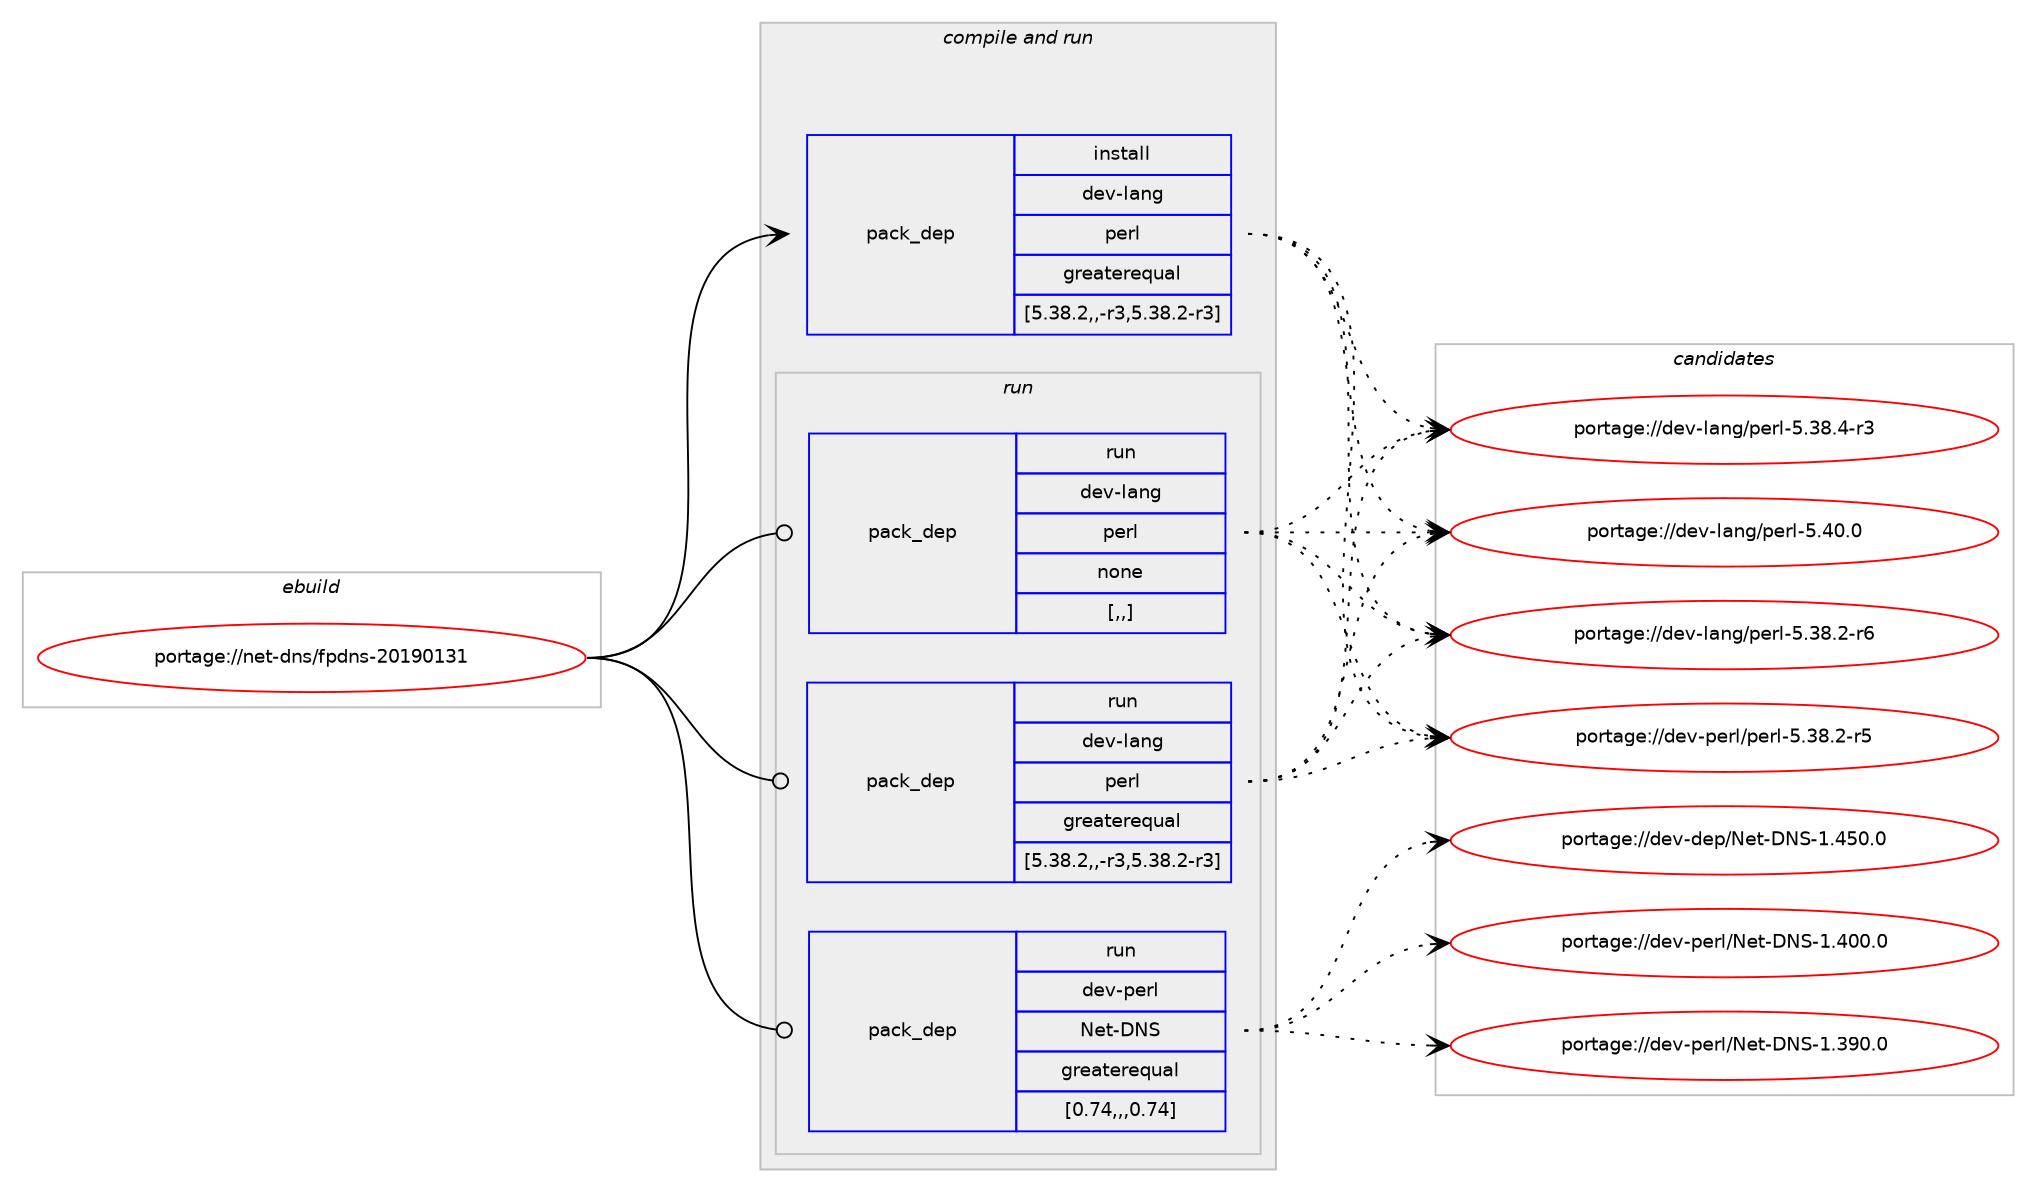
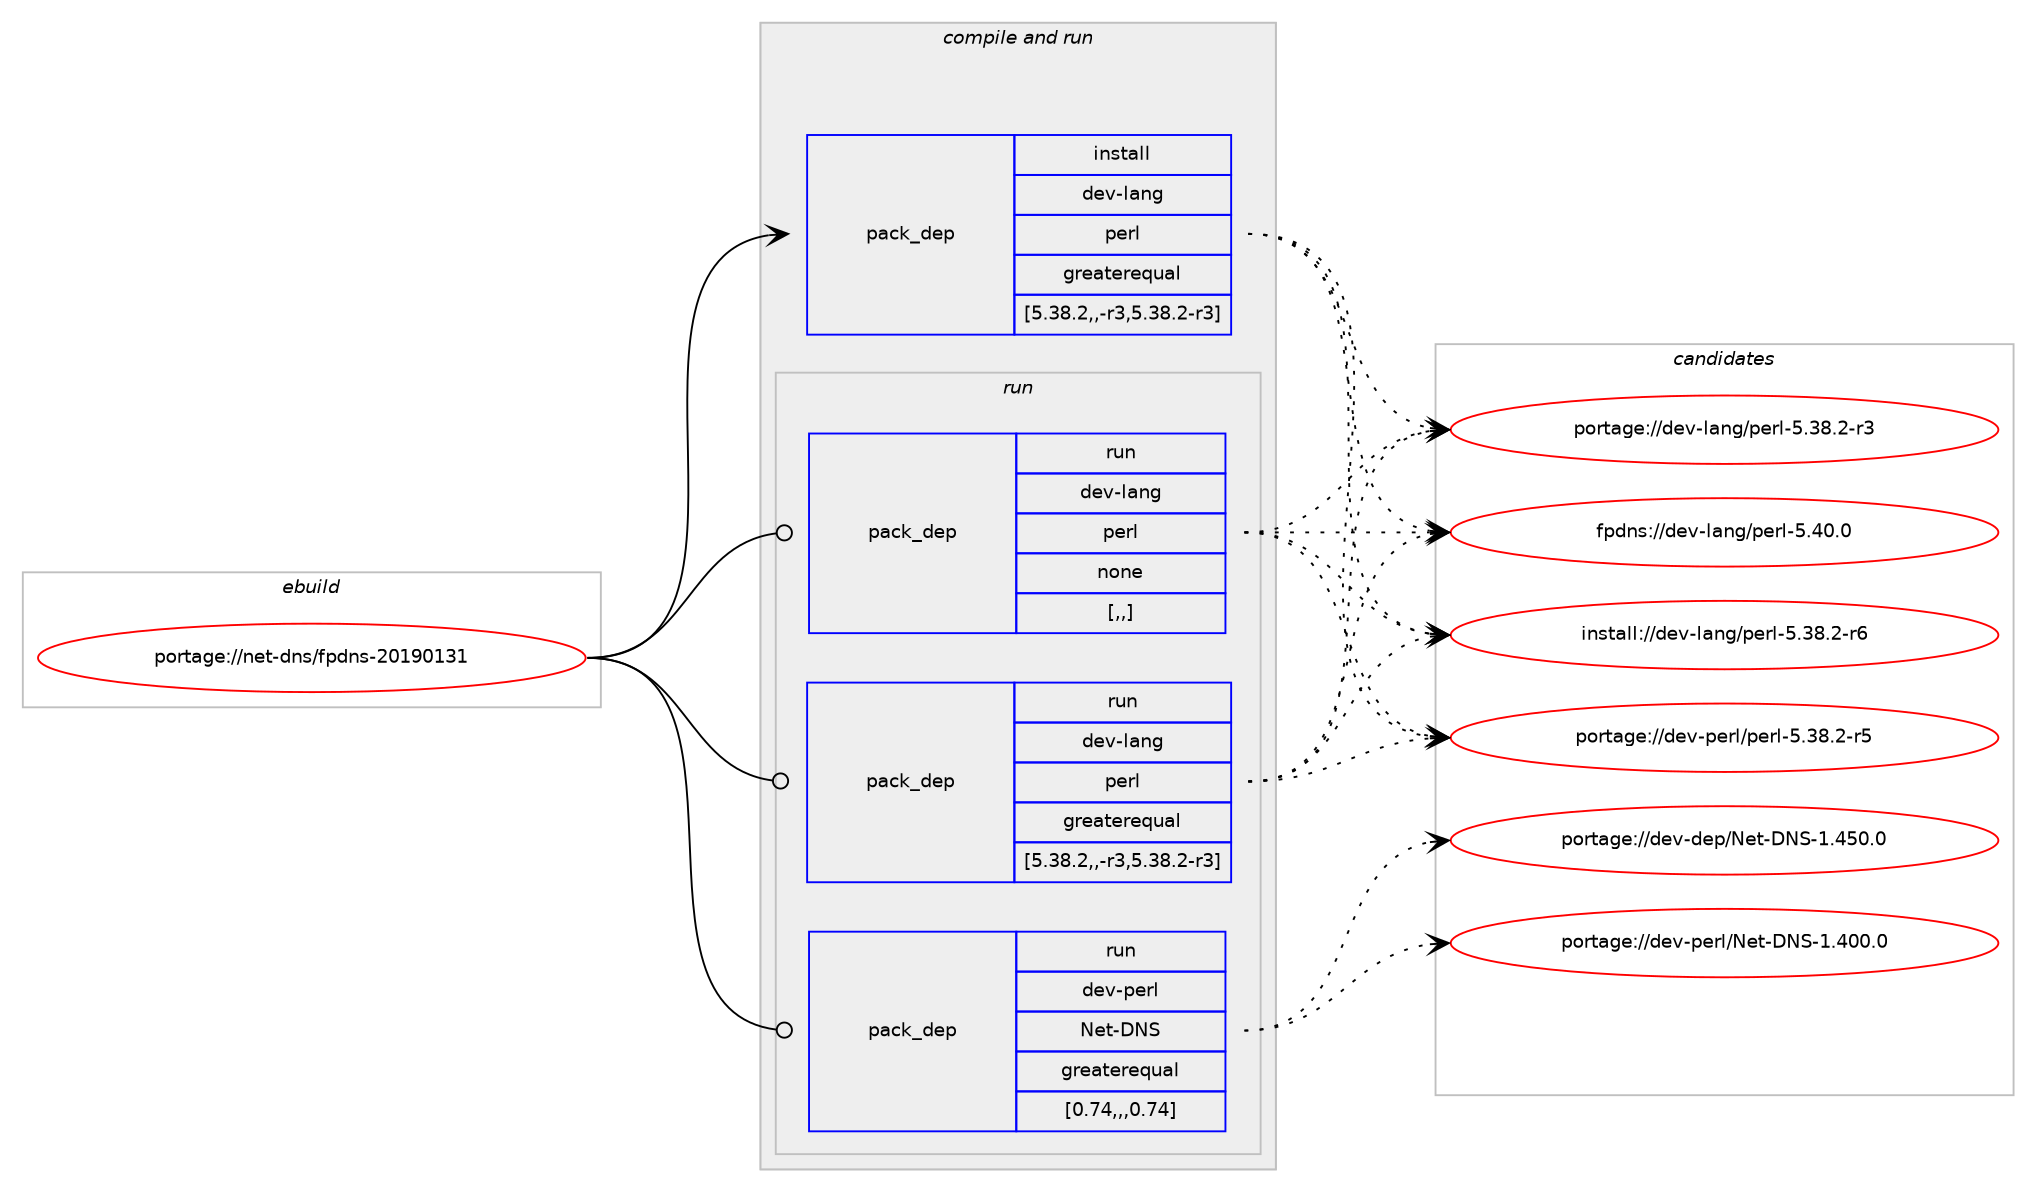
node "portage://dev-lang/perl-5.38.4-r3": label "portage://dev-lang/perl-5.38.4-r3" -> "portage://dev-lang/perl-5.38.2-r3"
node "portage://dev-lang/perl-5.40.0": label "portage://dev-lang/perl-5.40.0" -> "fpdns://dev-lang/perl-5.40.0"
node "portage://dev-lang/perl-5.38.2-r6": label "portage://dev-lang/perl-5.38.2-r6" -> "install://dev-lang/perl-5.38.2-r6"
node "portage://dev-perl/Net-DNS-1.390.0": removed
